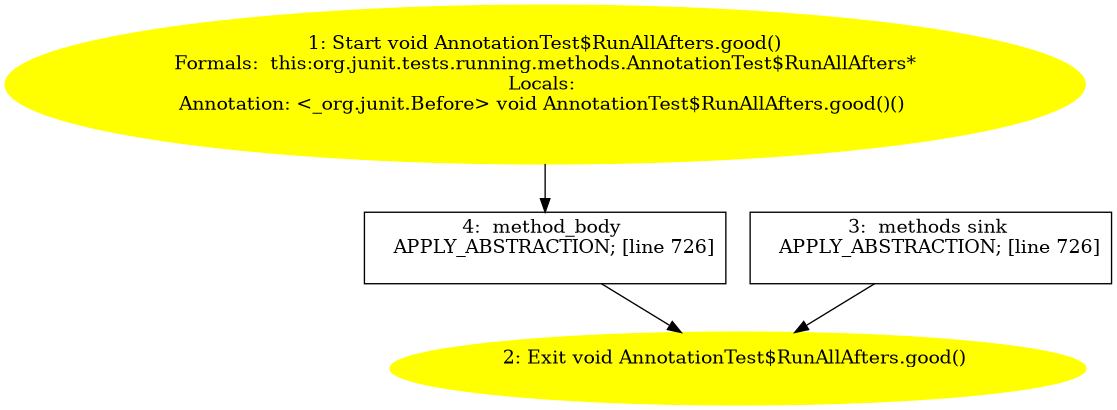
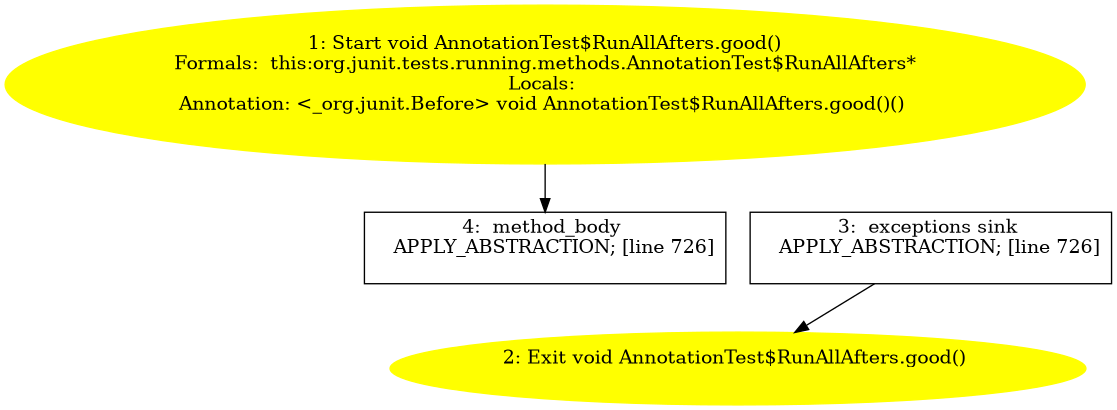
node "3:  methods sink APPLY_ABSTRACTION; [line 726]": label "3:  methods sink APPLY_ABSTRACTION; [line 726]" -> "3:  exceptions sink APPLY_ABSTRACTION; [line 726]"
edge "4:  method_body APPLY_ABSTRACTION; [line 726]" -> "2: Exit void AnnotationTest$RunAllAfters.good()": removed
